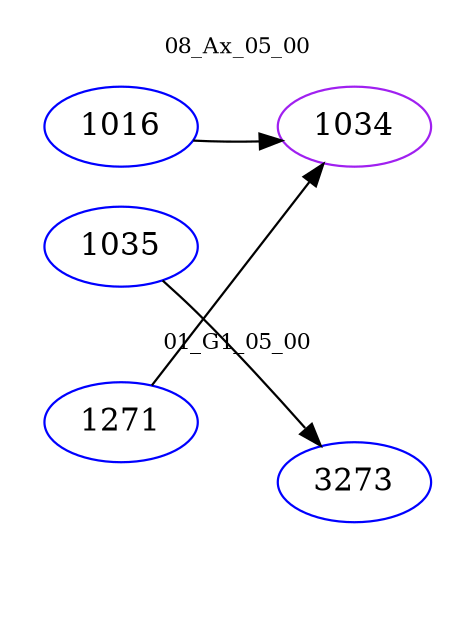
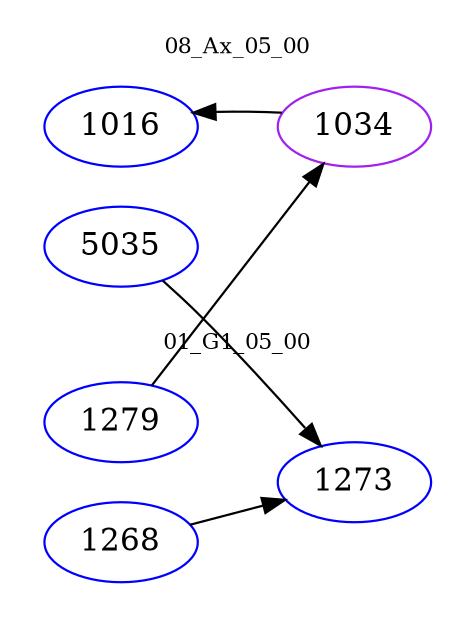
edge "1016" -> "1034": reversed
node "1035": label "1035" -> "5035"
node "1271": label "1271" -> "1279"
node "3273": label "3273" -> "1273"
node "1268": added
